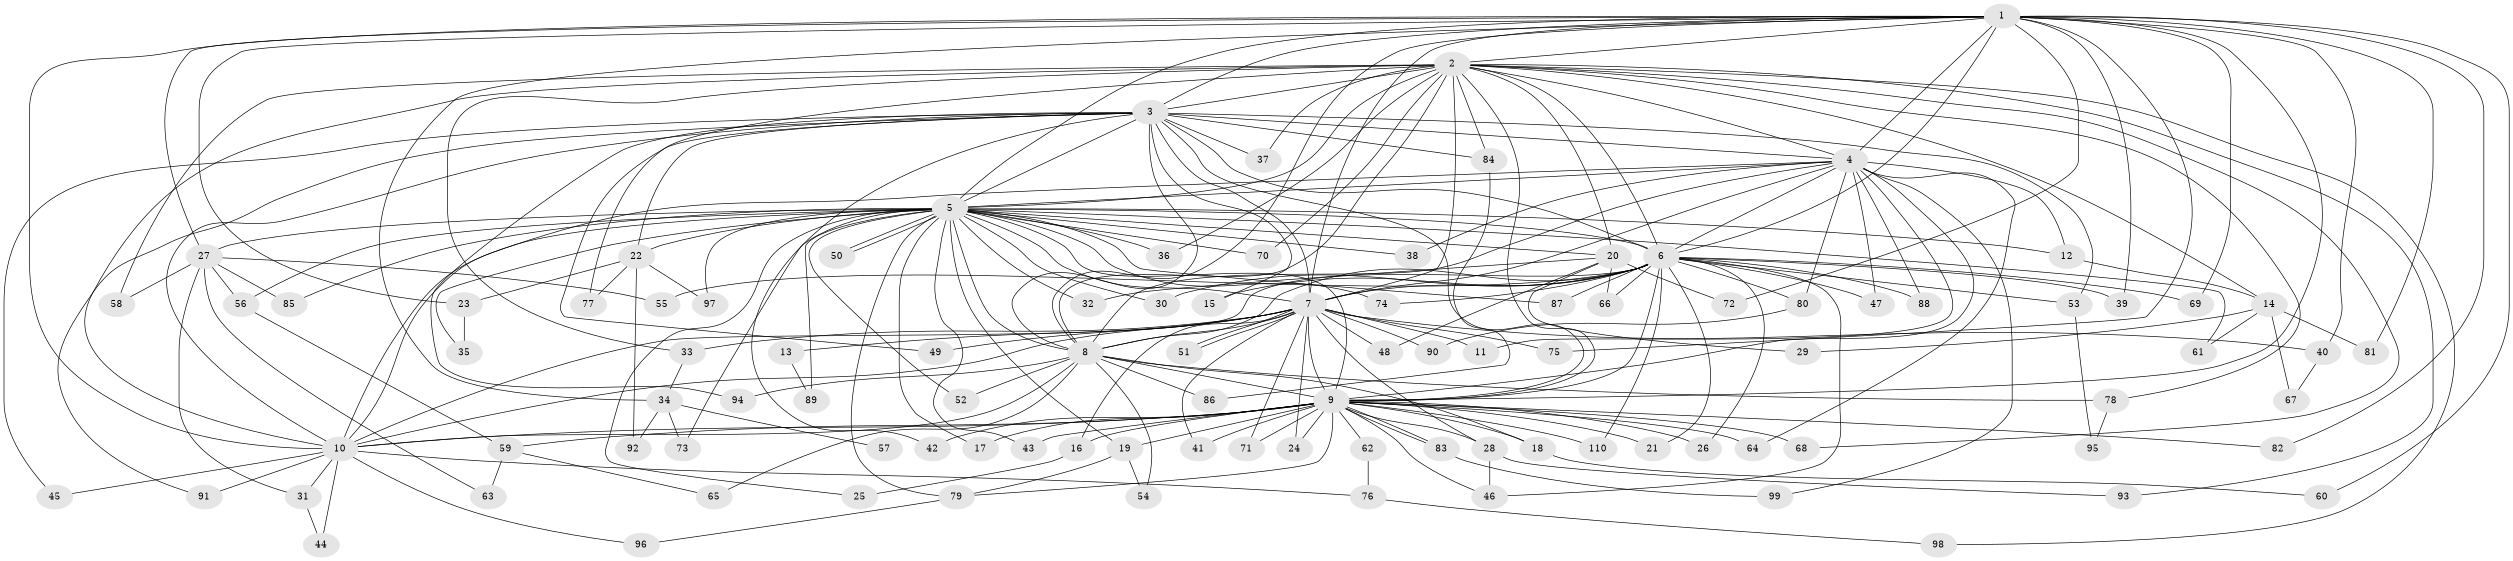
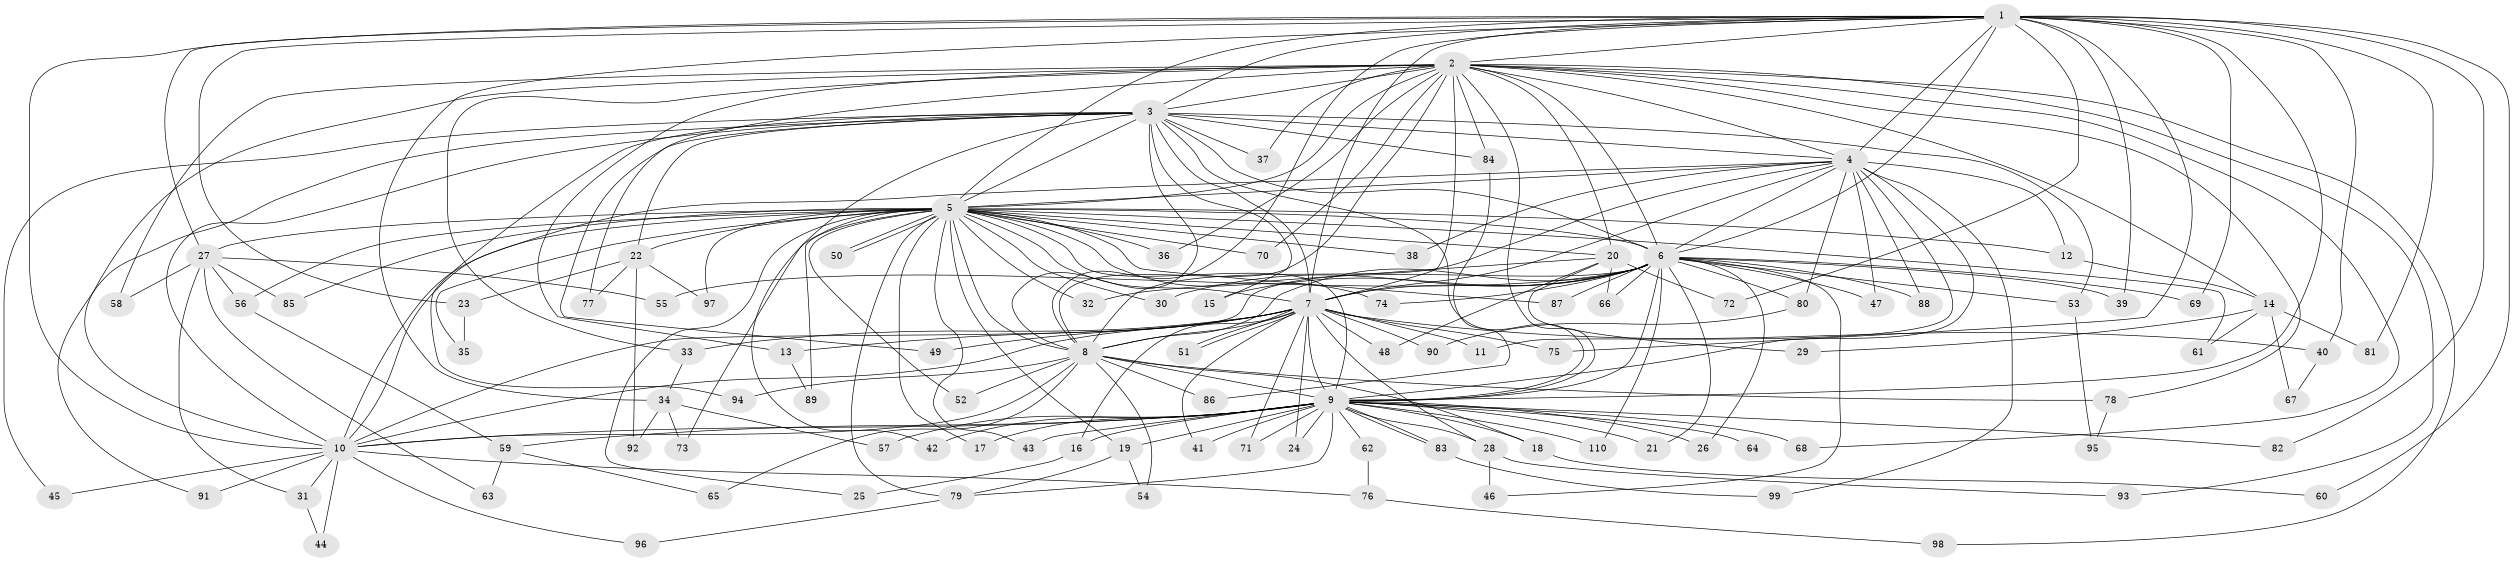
edge "2" -- "13": added
edge "4" -- "64": removed
edge "9" -- "46": now "9" -- "57"
